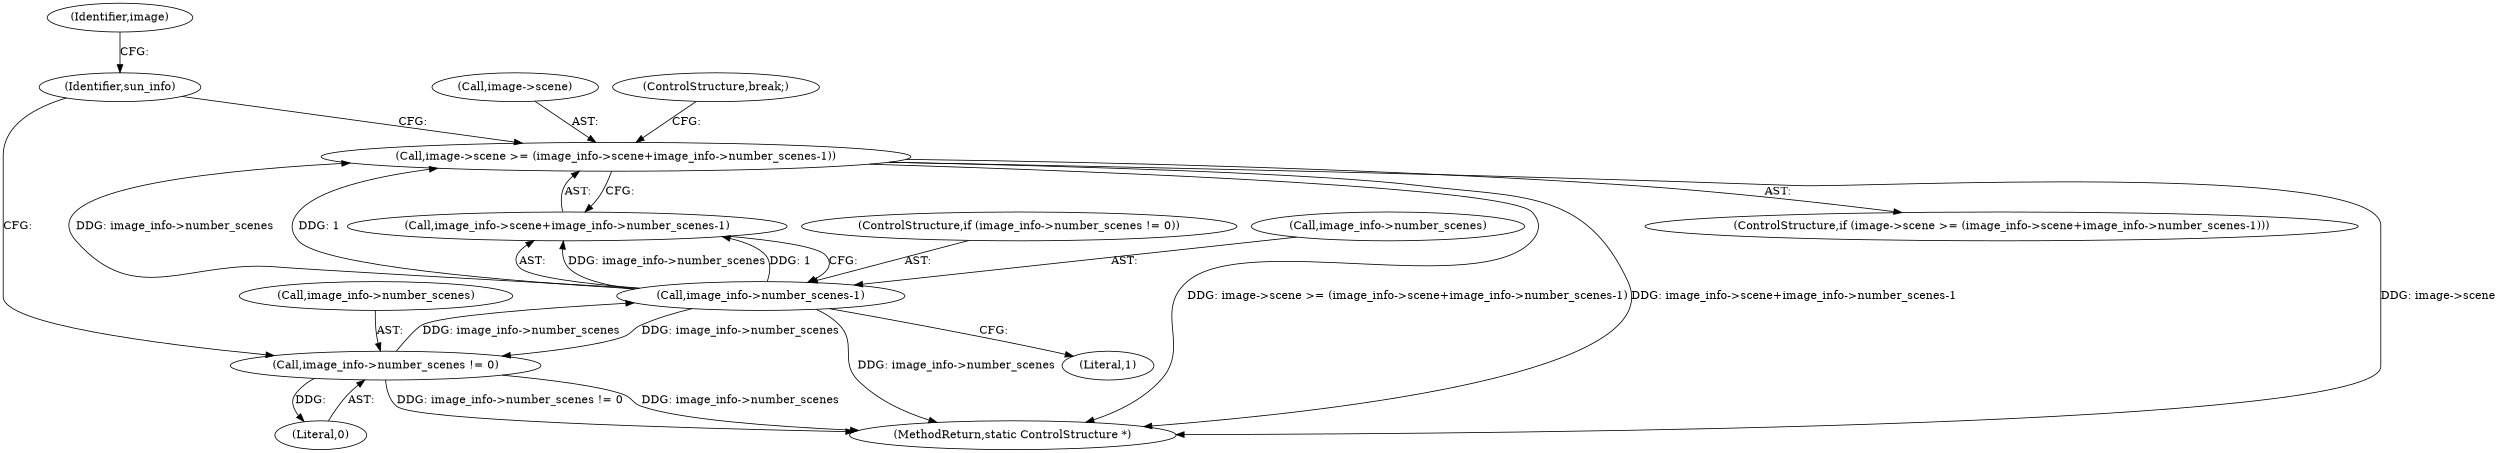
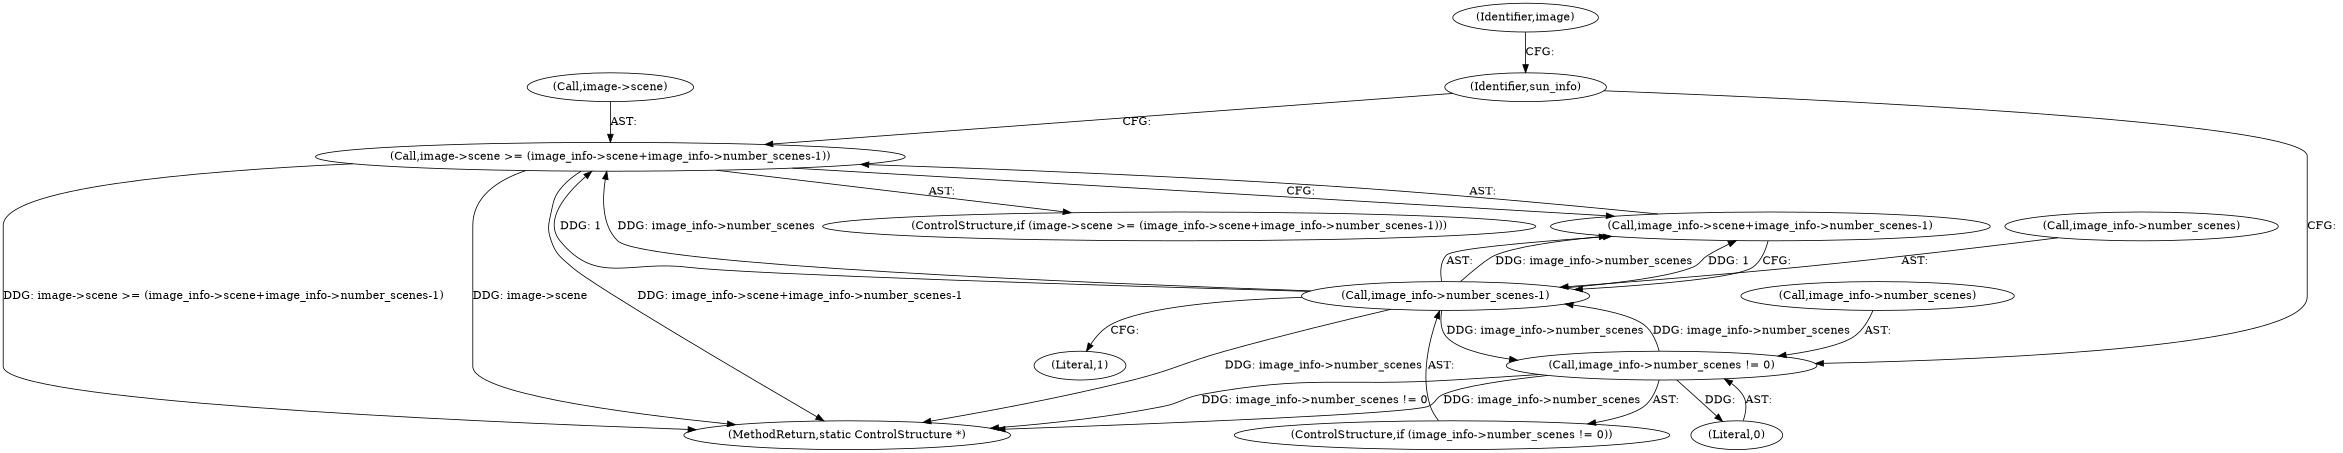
node "(ControlStructure,break;)": removed
edge "(Call,image_info->number_scenes != 0)" -> "(ControlStructure,if (image_info->number_scenes != 0))": added, label "AST:"
